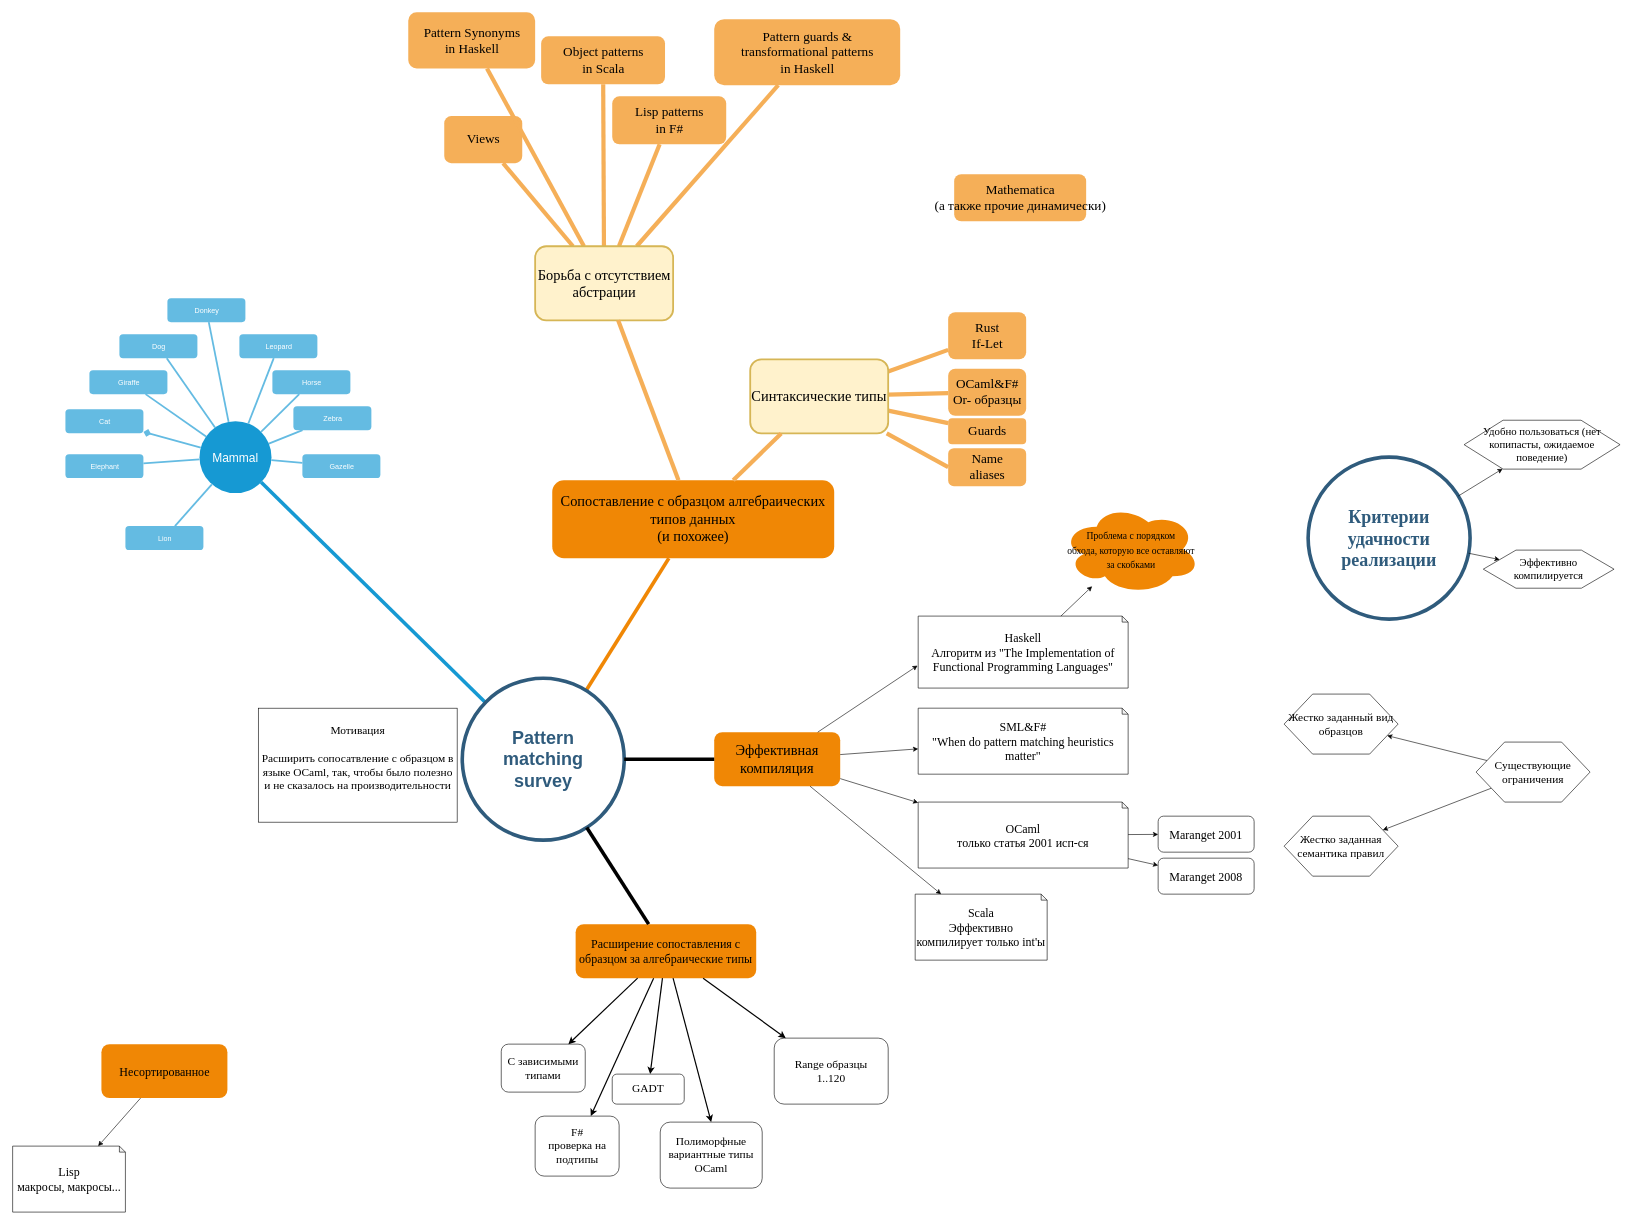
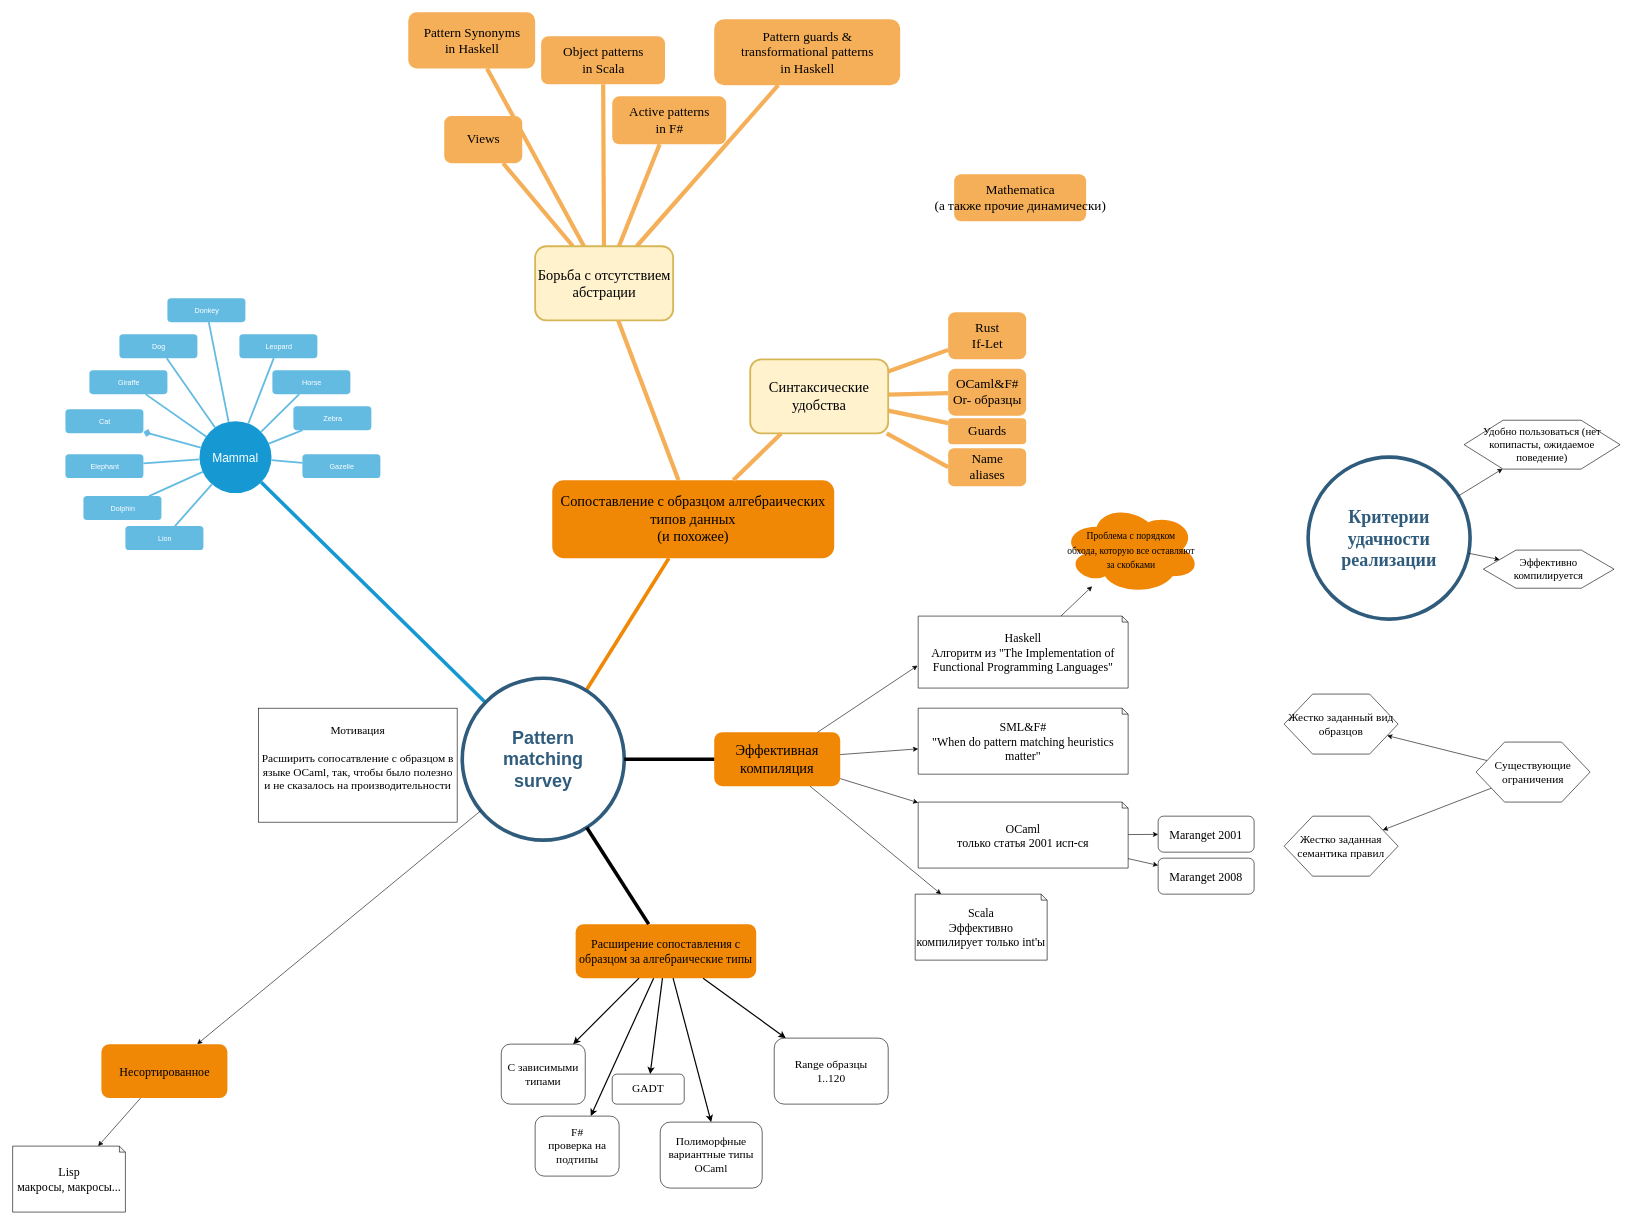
node "Lisp patterns in F#": label "Lisp patterns in F#" -> "Active patterns in F#"
node "Синтаксические типы": label "Синтаксические типы" -> "Синтаксические удобства"
edge "Mammal" -- "Dolphin": added
node "Dolphin": added
edge "Pattern matching survey" -> "Несортированное": added
node "C зависимыми типами": size 84x48 -> 84x60
